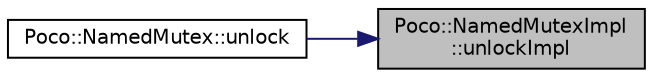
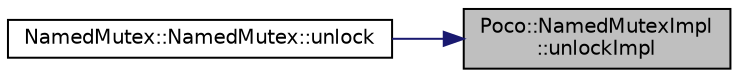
node "Poco::NamedMutex::unlock": label "Poco::NamedMutex::unlock" -> "NamedMutex::NamedMutex::unlock"
